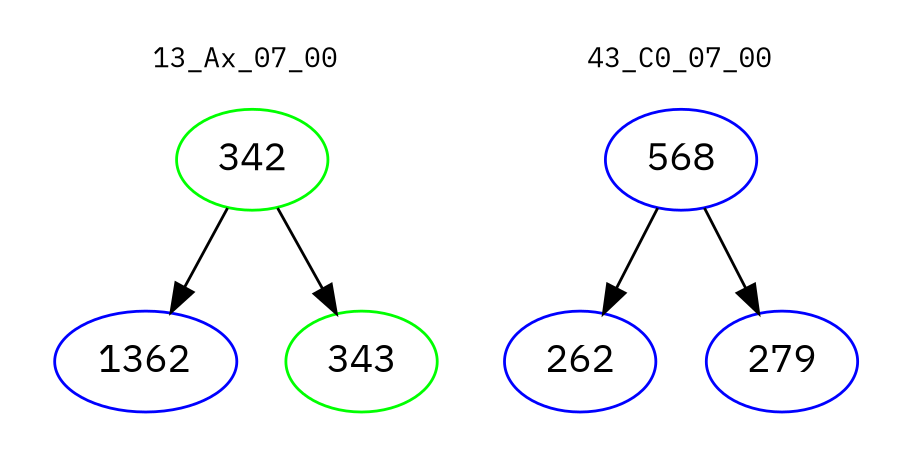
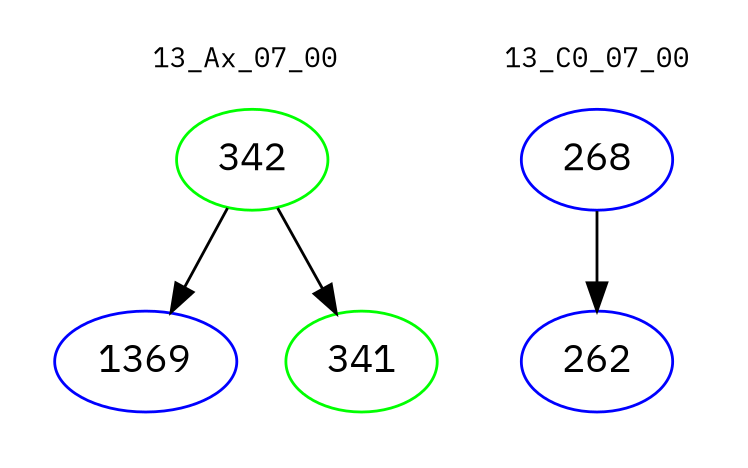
cluster "43_C0_07_00": label "43_C0_07_00" -> "13_C0_07_00"
node "568": label "568" -> "268"
node "1362": label "1362" -> "1369"
node "343": label "343" -> "341"
node "279": removed
